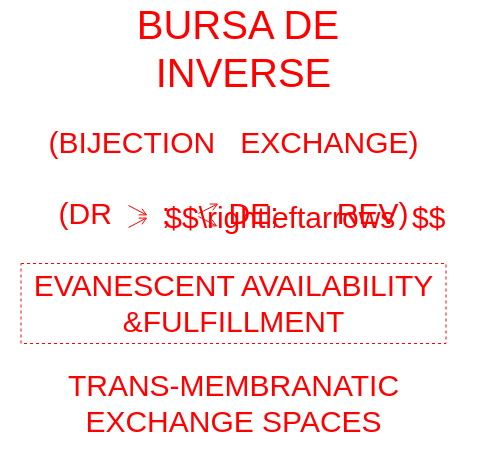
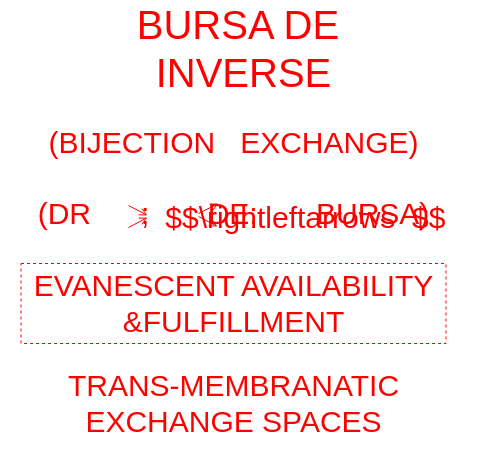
node "(DR ; DE; REV)": label "(DR ; DE; REV)" -> "(DR ; DE; BURSA)"
